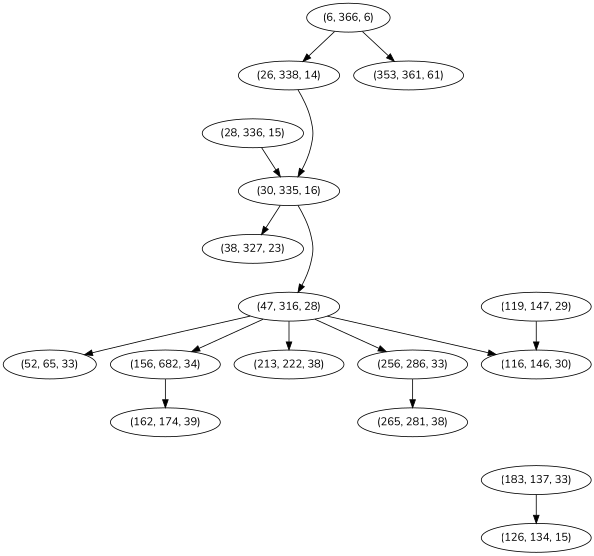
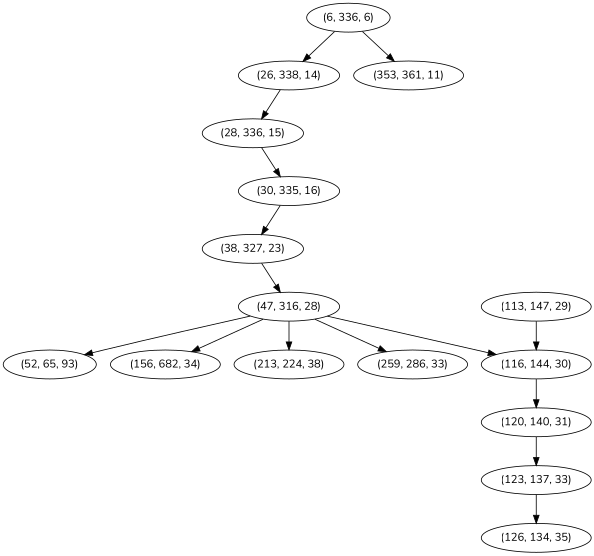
node "(6, 366, 6)": label "(6, 366, 6)" -> "(6, 336, 6)"
node "(353, 361, 61)": label "(353, 361, 61)" -> "(353, 361, 11)"
edge "(26, 338, 14)" -> "(30, 335, 16)": now "(26, 338, 14)" -> "(28, 336, 15)"
edge "(30, 335, 16)" -> "(47, 316, 28)": now "(38, 327, 23)" -> "(47, 316, 28)"
node "(119, 147, 29)": label "(119, 147, 29)" -> "(113, 147, 29)"
node "(52, 65, 33)": label "(52, 65, 33)" -> "(52, 65, 93)"
node "(213, 222, 38)": label "(213, 222, 38)" -> "(213, 224, 38)"
node "(256, 286, 33)": label "(256, 286, 33)" -> "(259, 286, 33)"
node "(116, 146, 30)": label "(116, 146, 30)" -> "(116, 144, 30)"
node "(162, 174, 39)": removed
node "(265, 281, 38)": removed
node "(120, 140, 31)": added
node "(183, 137, 33)": label "(183, 137, 33)" -> "(123, 137, 33)"
node "(126, 134, 15)": label "(126, 134, 15)" -> "(126, 134, 35)"
